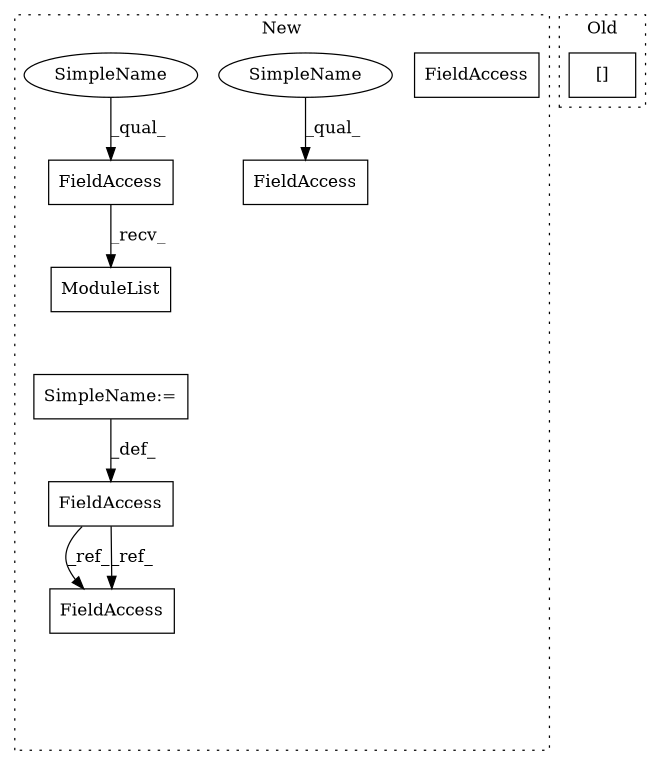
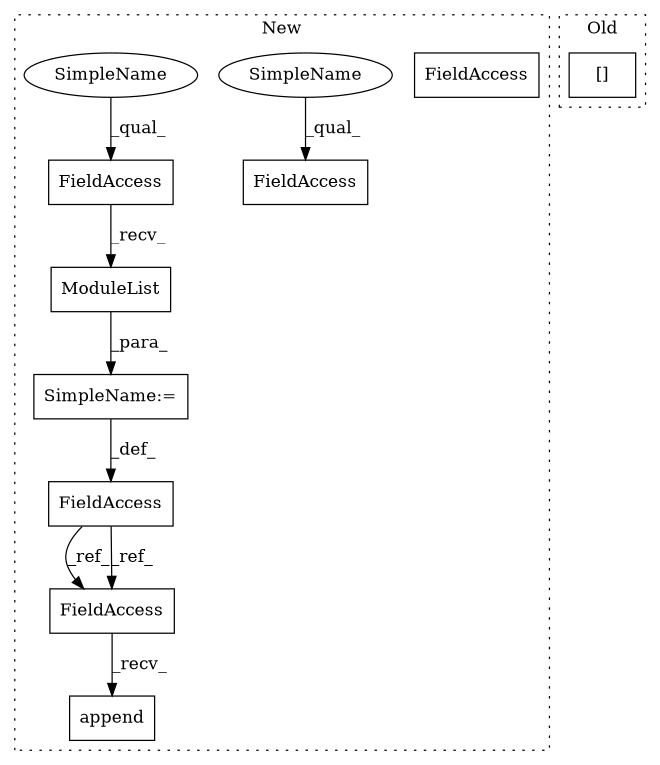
edge "ModuleList" -> "SimpleName:=": added, label "_para_"
node "append": added
